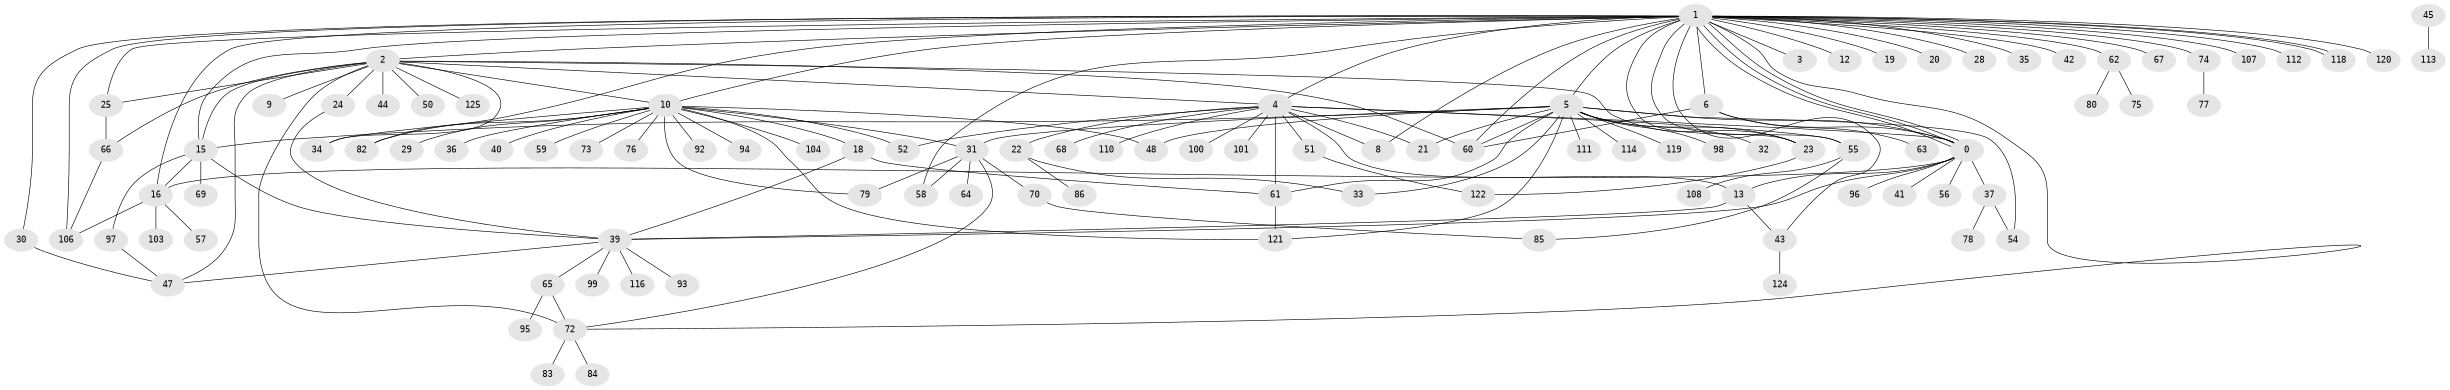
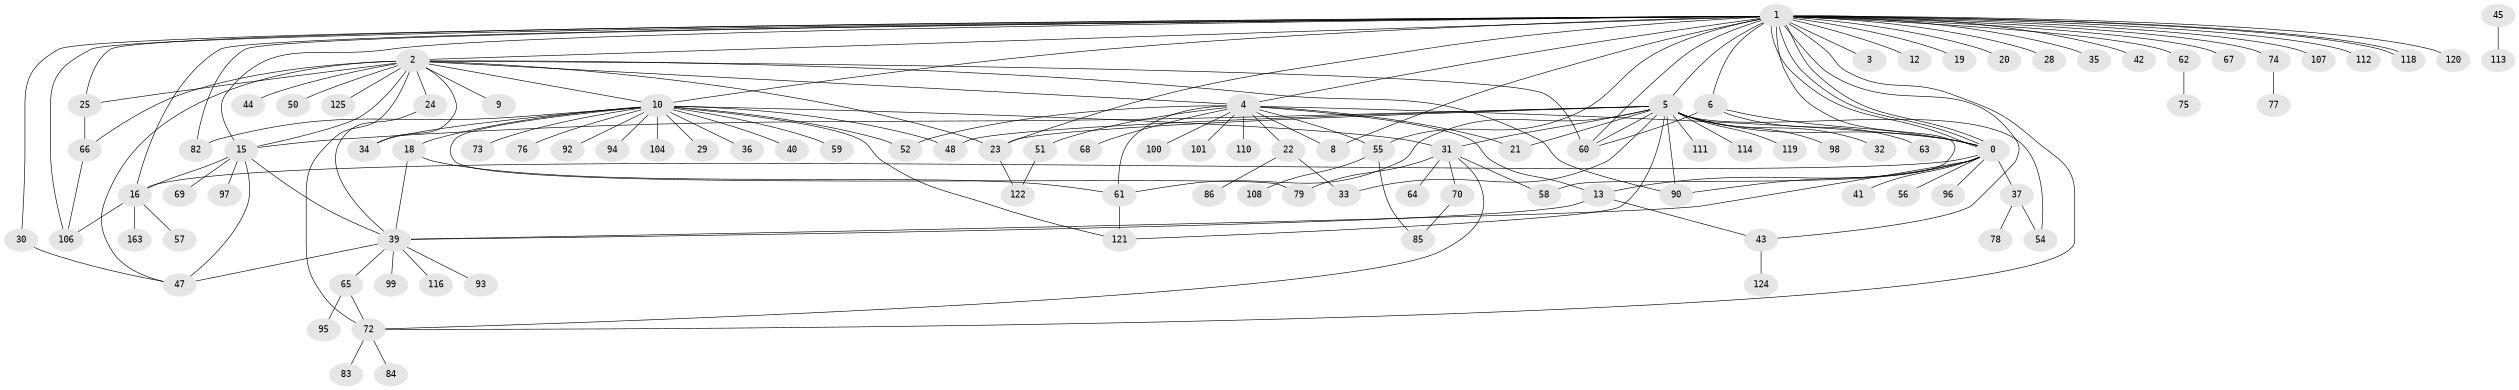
node "80": removed
node "90": added
node "103": label "103" -> "163"
edge "97" -- "47": now "15" -- "47"
